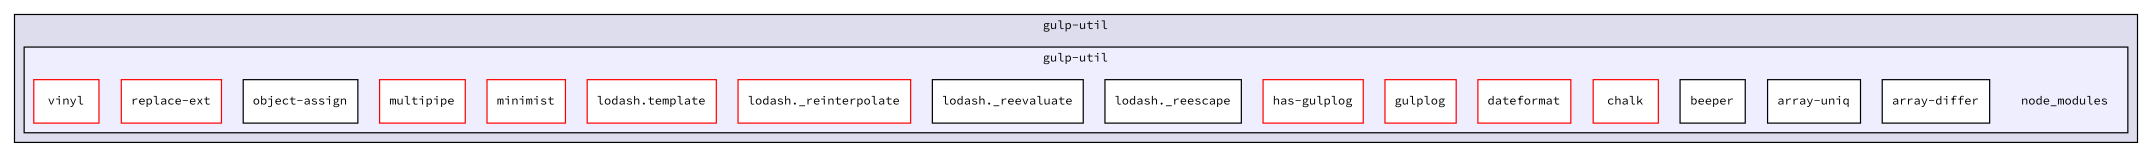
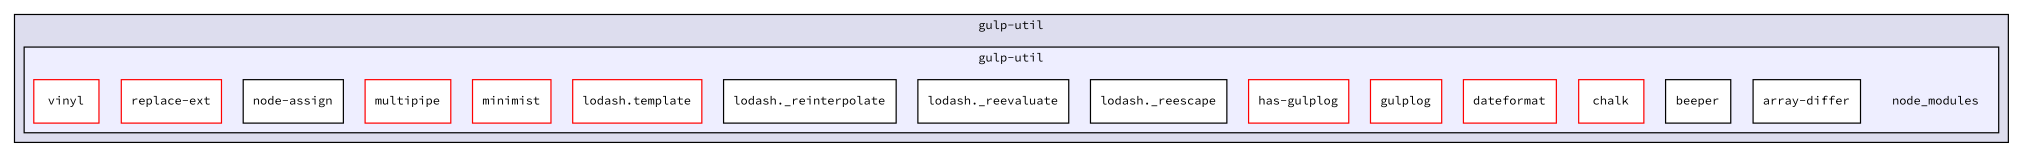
node "object-assign": label "object-assign" -> "node-assign"
node "lodash._reinterpolate": color red -> black
node "array-uniq": removed
